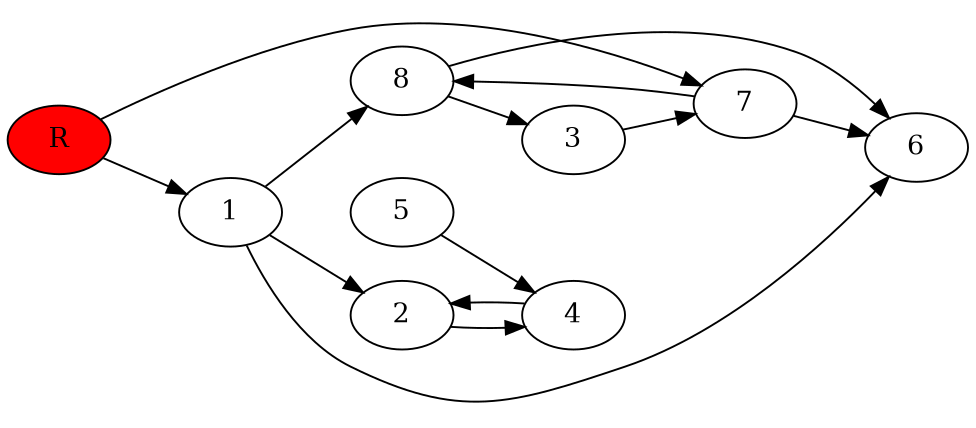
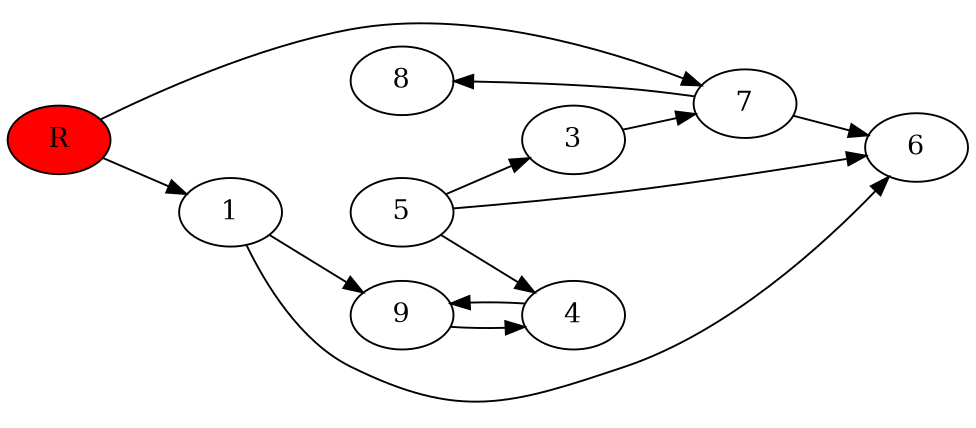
edge "8" -> "6": now "5" -> "6"
edge "8" -> "3": now "5" -> "3"
edge "1" -> "8": removed
node "2": label "2" -> "9"
